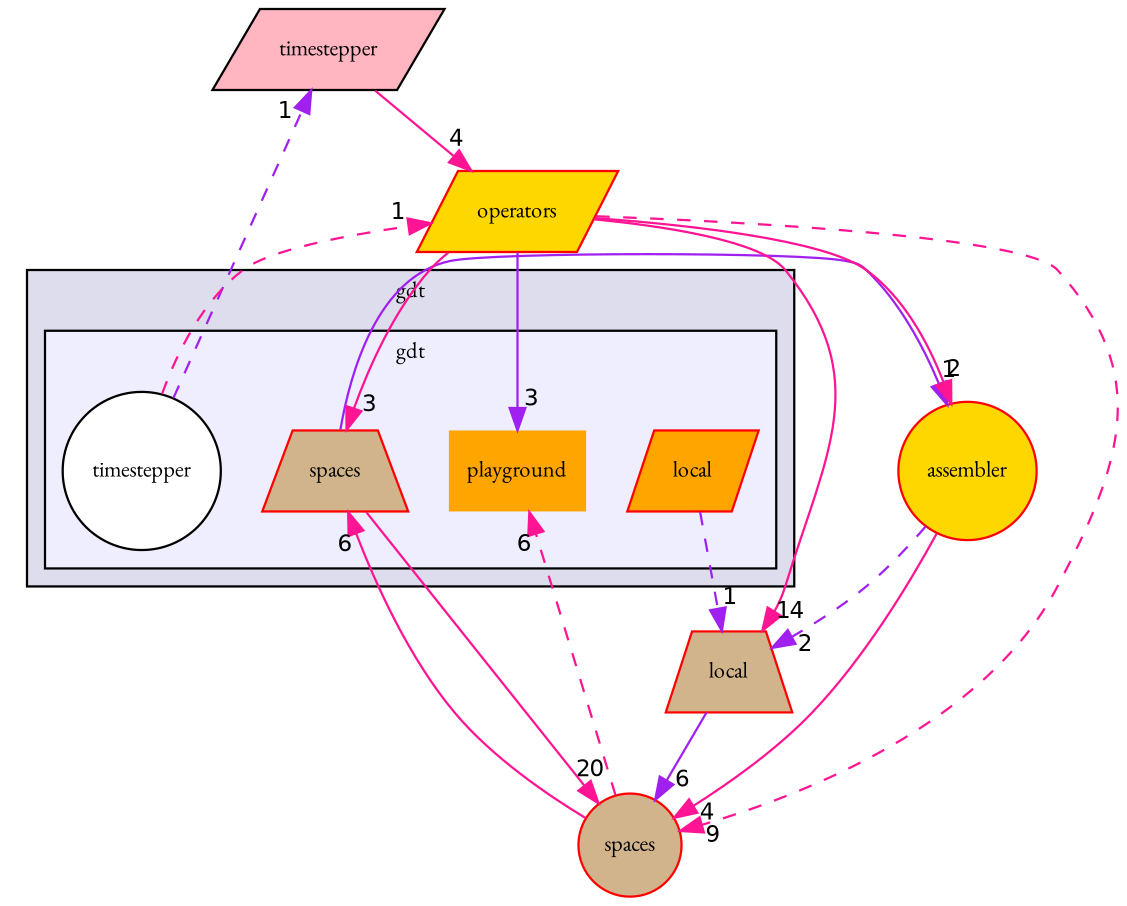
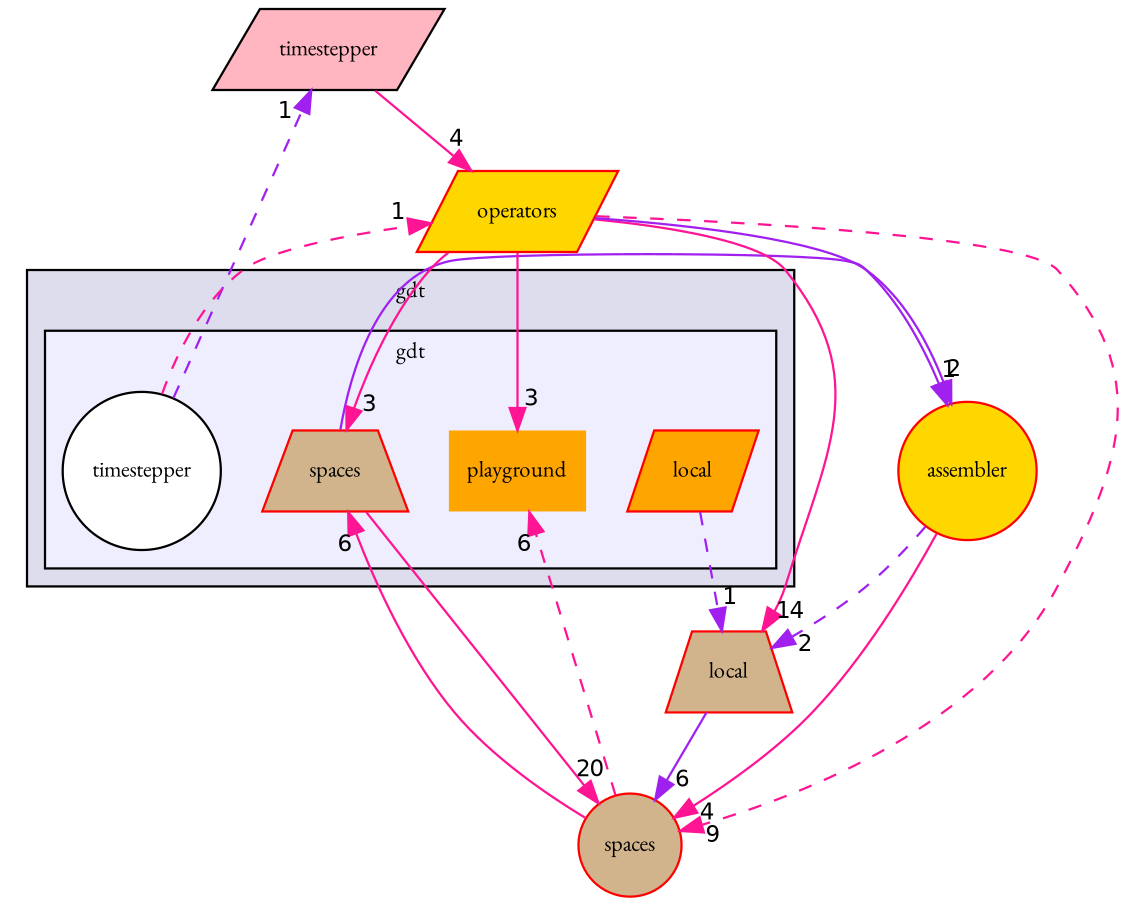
edge "operators" -> "assembler": color deeppink -> purple
edge "operators" -> "playground": color purple -> deeppink
